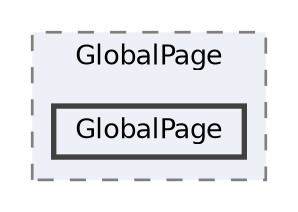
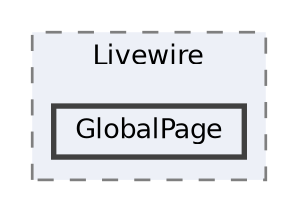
cluster "GlobalPage": label "GlobalPage" -> "Livewire"
